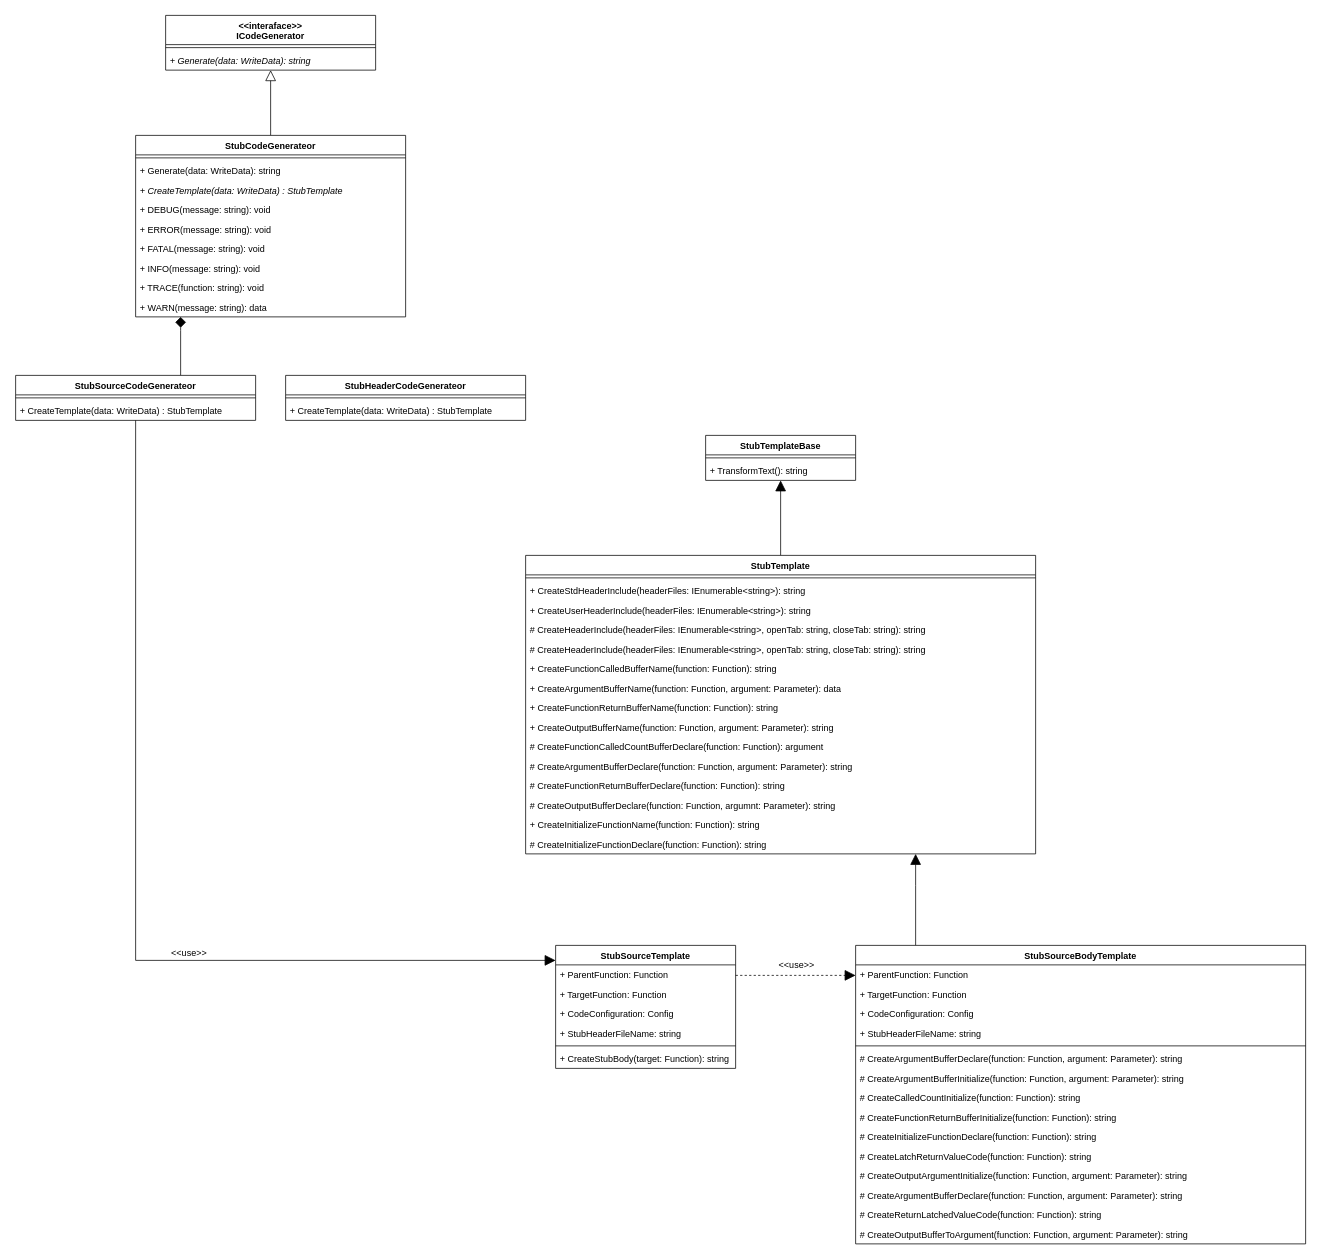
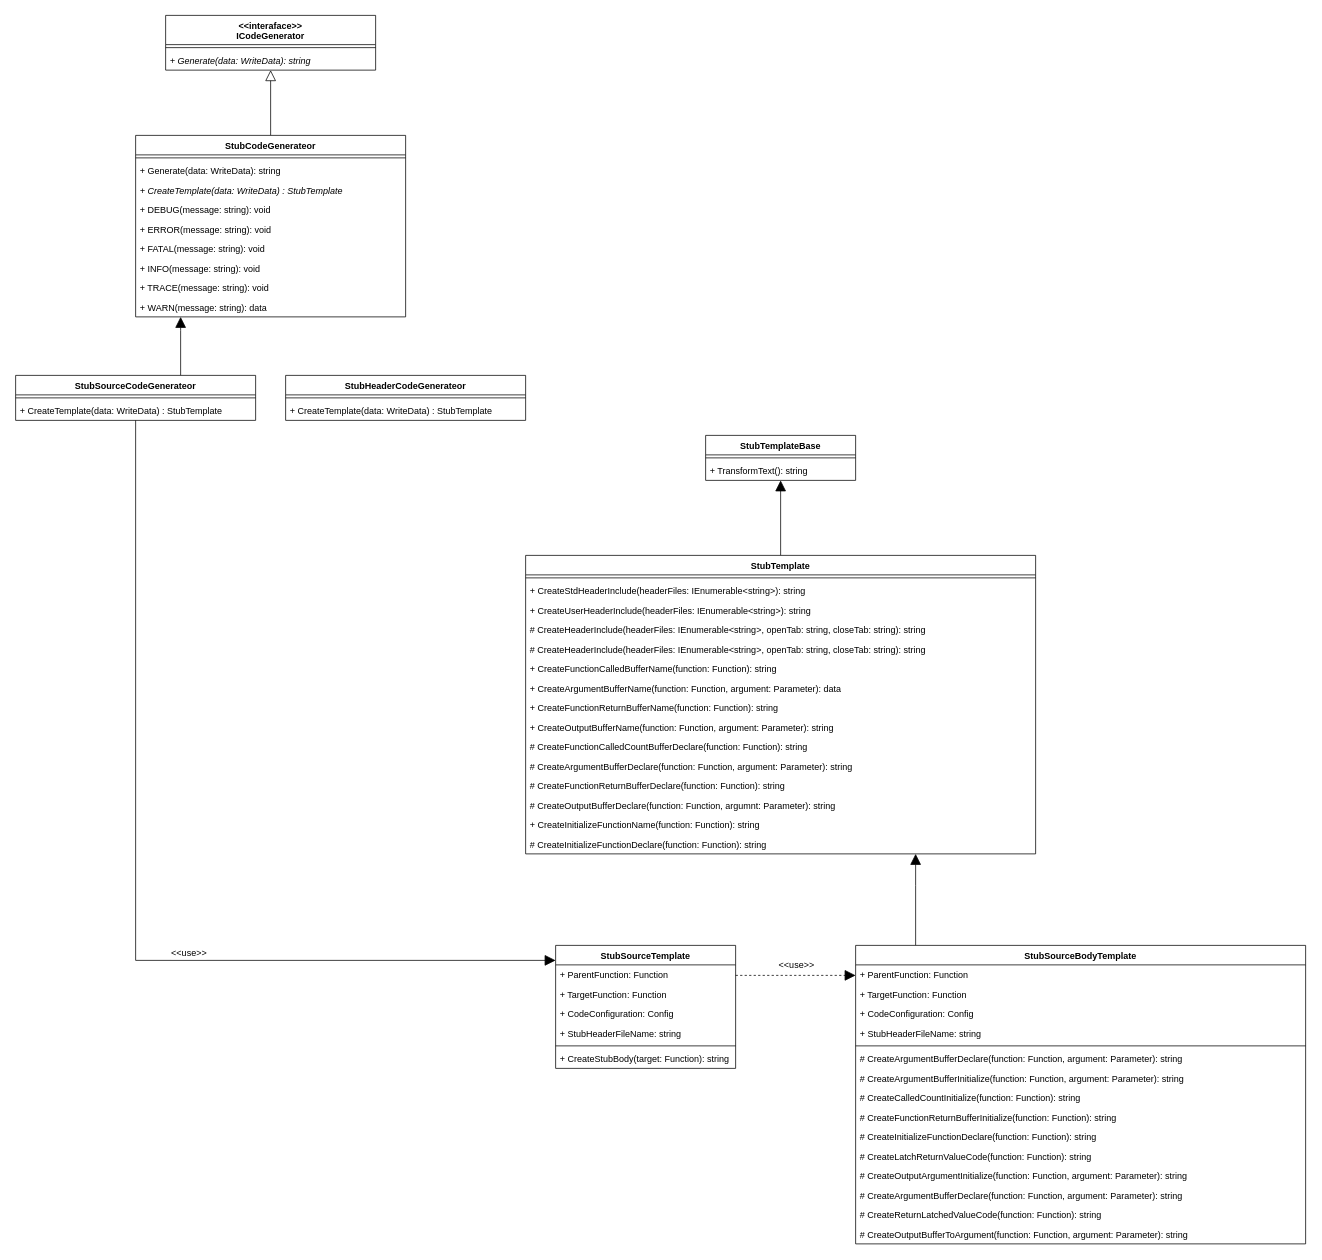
node "+ TRACE(function: string): void": label "+ TRACE(function: string): void" -> "+ TRACE(message: string): void"
edge "StubSourceCodeGenerateor" -> "StubCodeGenerateor": arrowhead diamond -> block
node "# CreateFunctionCalledCountBufferDeclare(function: Function): argument": label "# CreateFunctionCalledCountBufferDeclare(function: Function): argument" -> "# CreateFunctionCalledCountBufferDeclare(function: Function): string"
